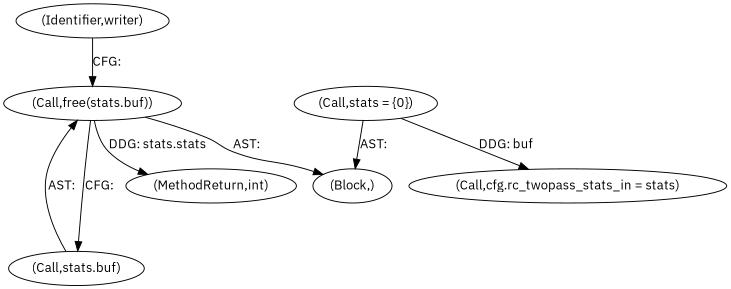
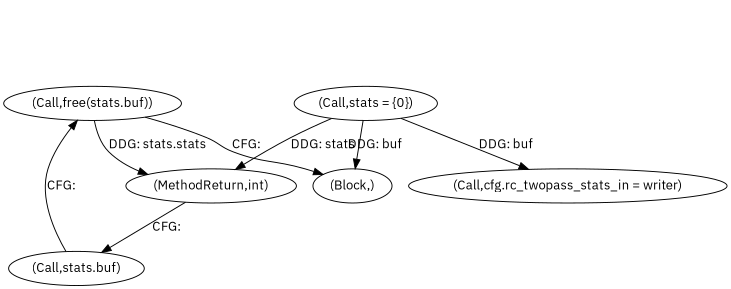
node "(Identifier,writer)": removed
edge "(Call,stats = {0})" -> "(MethodReturn,int)": added, label "DDG: stats"
edge "(Call,free(stats.buf))" -> "(Block,)": label "AST: " -> "CFG: "
edge "(Call,stats = {0})" -> "(Block,)": label "AST: " -> "DDG: buf"
edge "(Call,free(stats.buf))" -> "(Call,stats.buf)": now "(MethodReturn,int)" -> "(Call,stats.buf)"
edge "(Call,stats.buf)" -> "(Call,free(stats.buf))": label "AST: " -> "CFG: "
node "(Call,cfg.rc_twopass_stats_in = stats)": label "(Call,cfg.rc_twopass_stats_in = stats)" -> "(Call,cfg.rc_twopass_stats_in = writer)"
